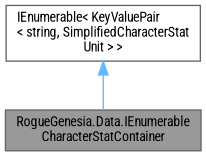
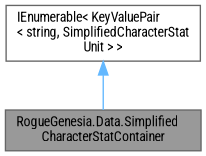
node "RogueGenesia.Data.IEnumerable CharacterStatContainer": label "RogueGenesia.Data.IEnumerable CharacterStatContainer" -> "RogueGenesia.Data.Simplified CharacterStatContainer"
